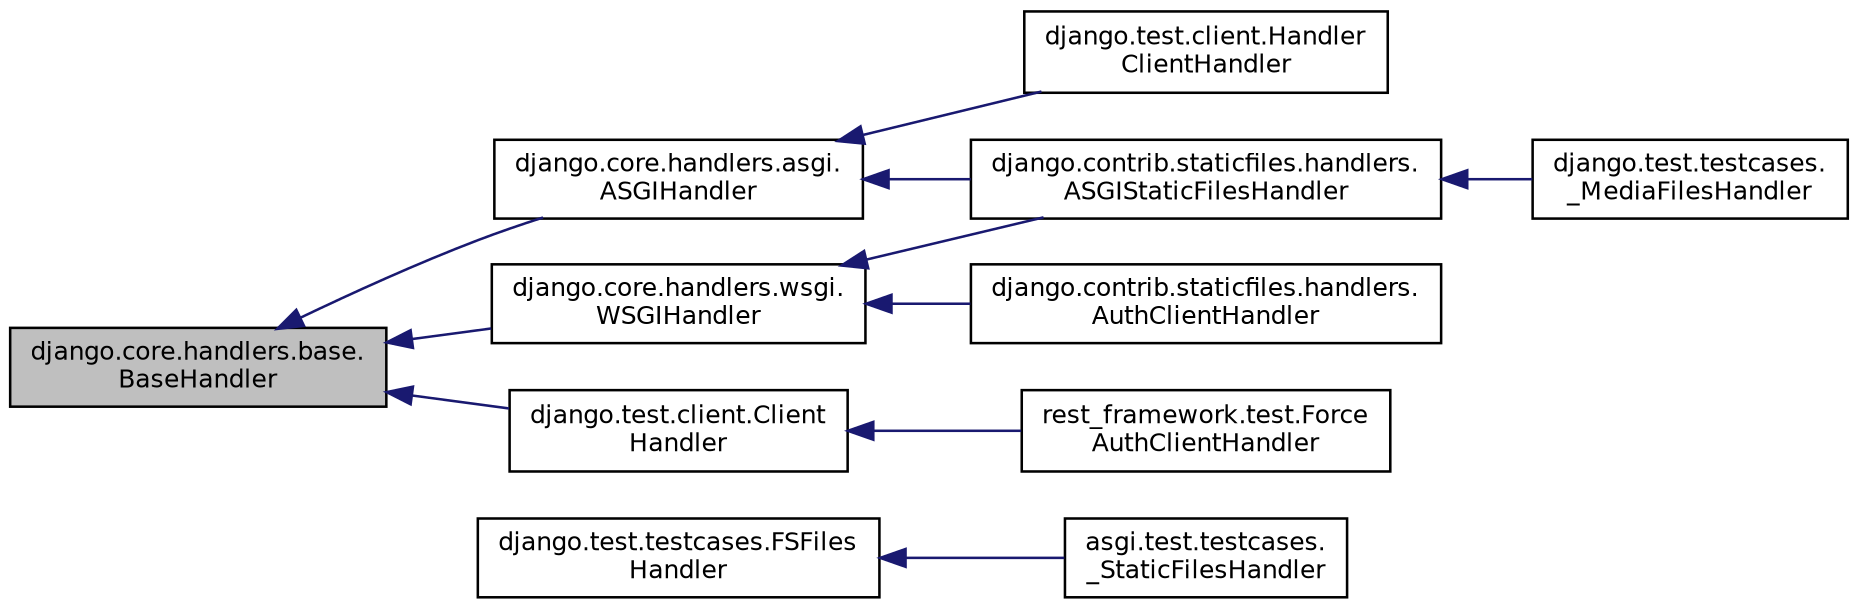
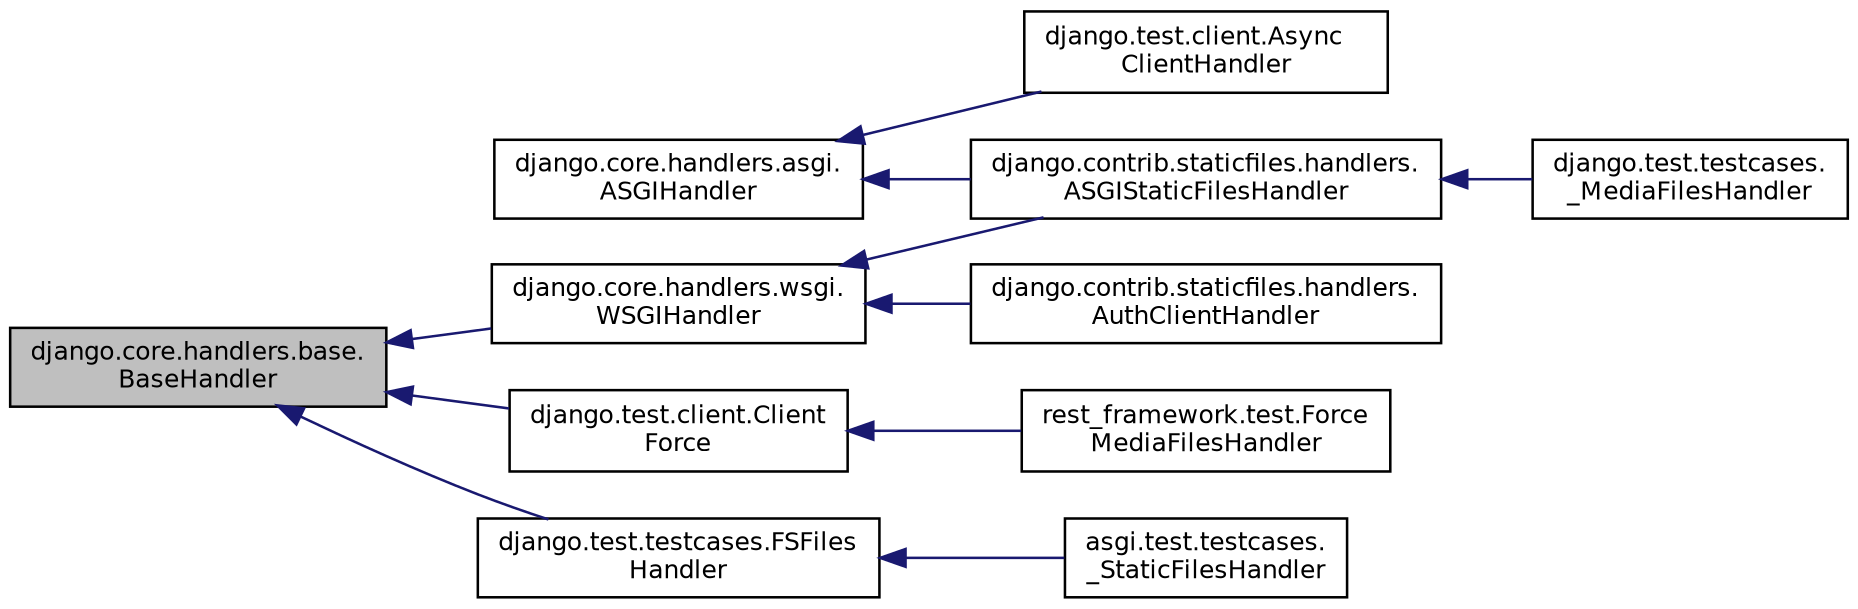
node "django.test.client.Handler ClientHandler": label "django.test.client.Handler ClientHandler" -> "django.test.client.Async ClientHandler"
edge "django.core.handlers.asgi. ASGIHandler" -> "django.core.handlers.base. BaseHandler": now "django.test.testcases.FSFiles Handler" -> "django.core.handlers.base. BaseHandler"
node "django.test.client.Client Handler": label "django.test.client.Client Handler" -> "django.test.client.Client Force"
node "rest_framework.test.Force AuthClientHandler": label "rest_framework.test.Force AuthClientHandler" -> "rest_framework.test.Force MediaFilesHandler"
